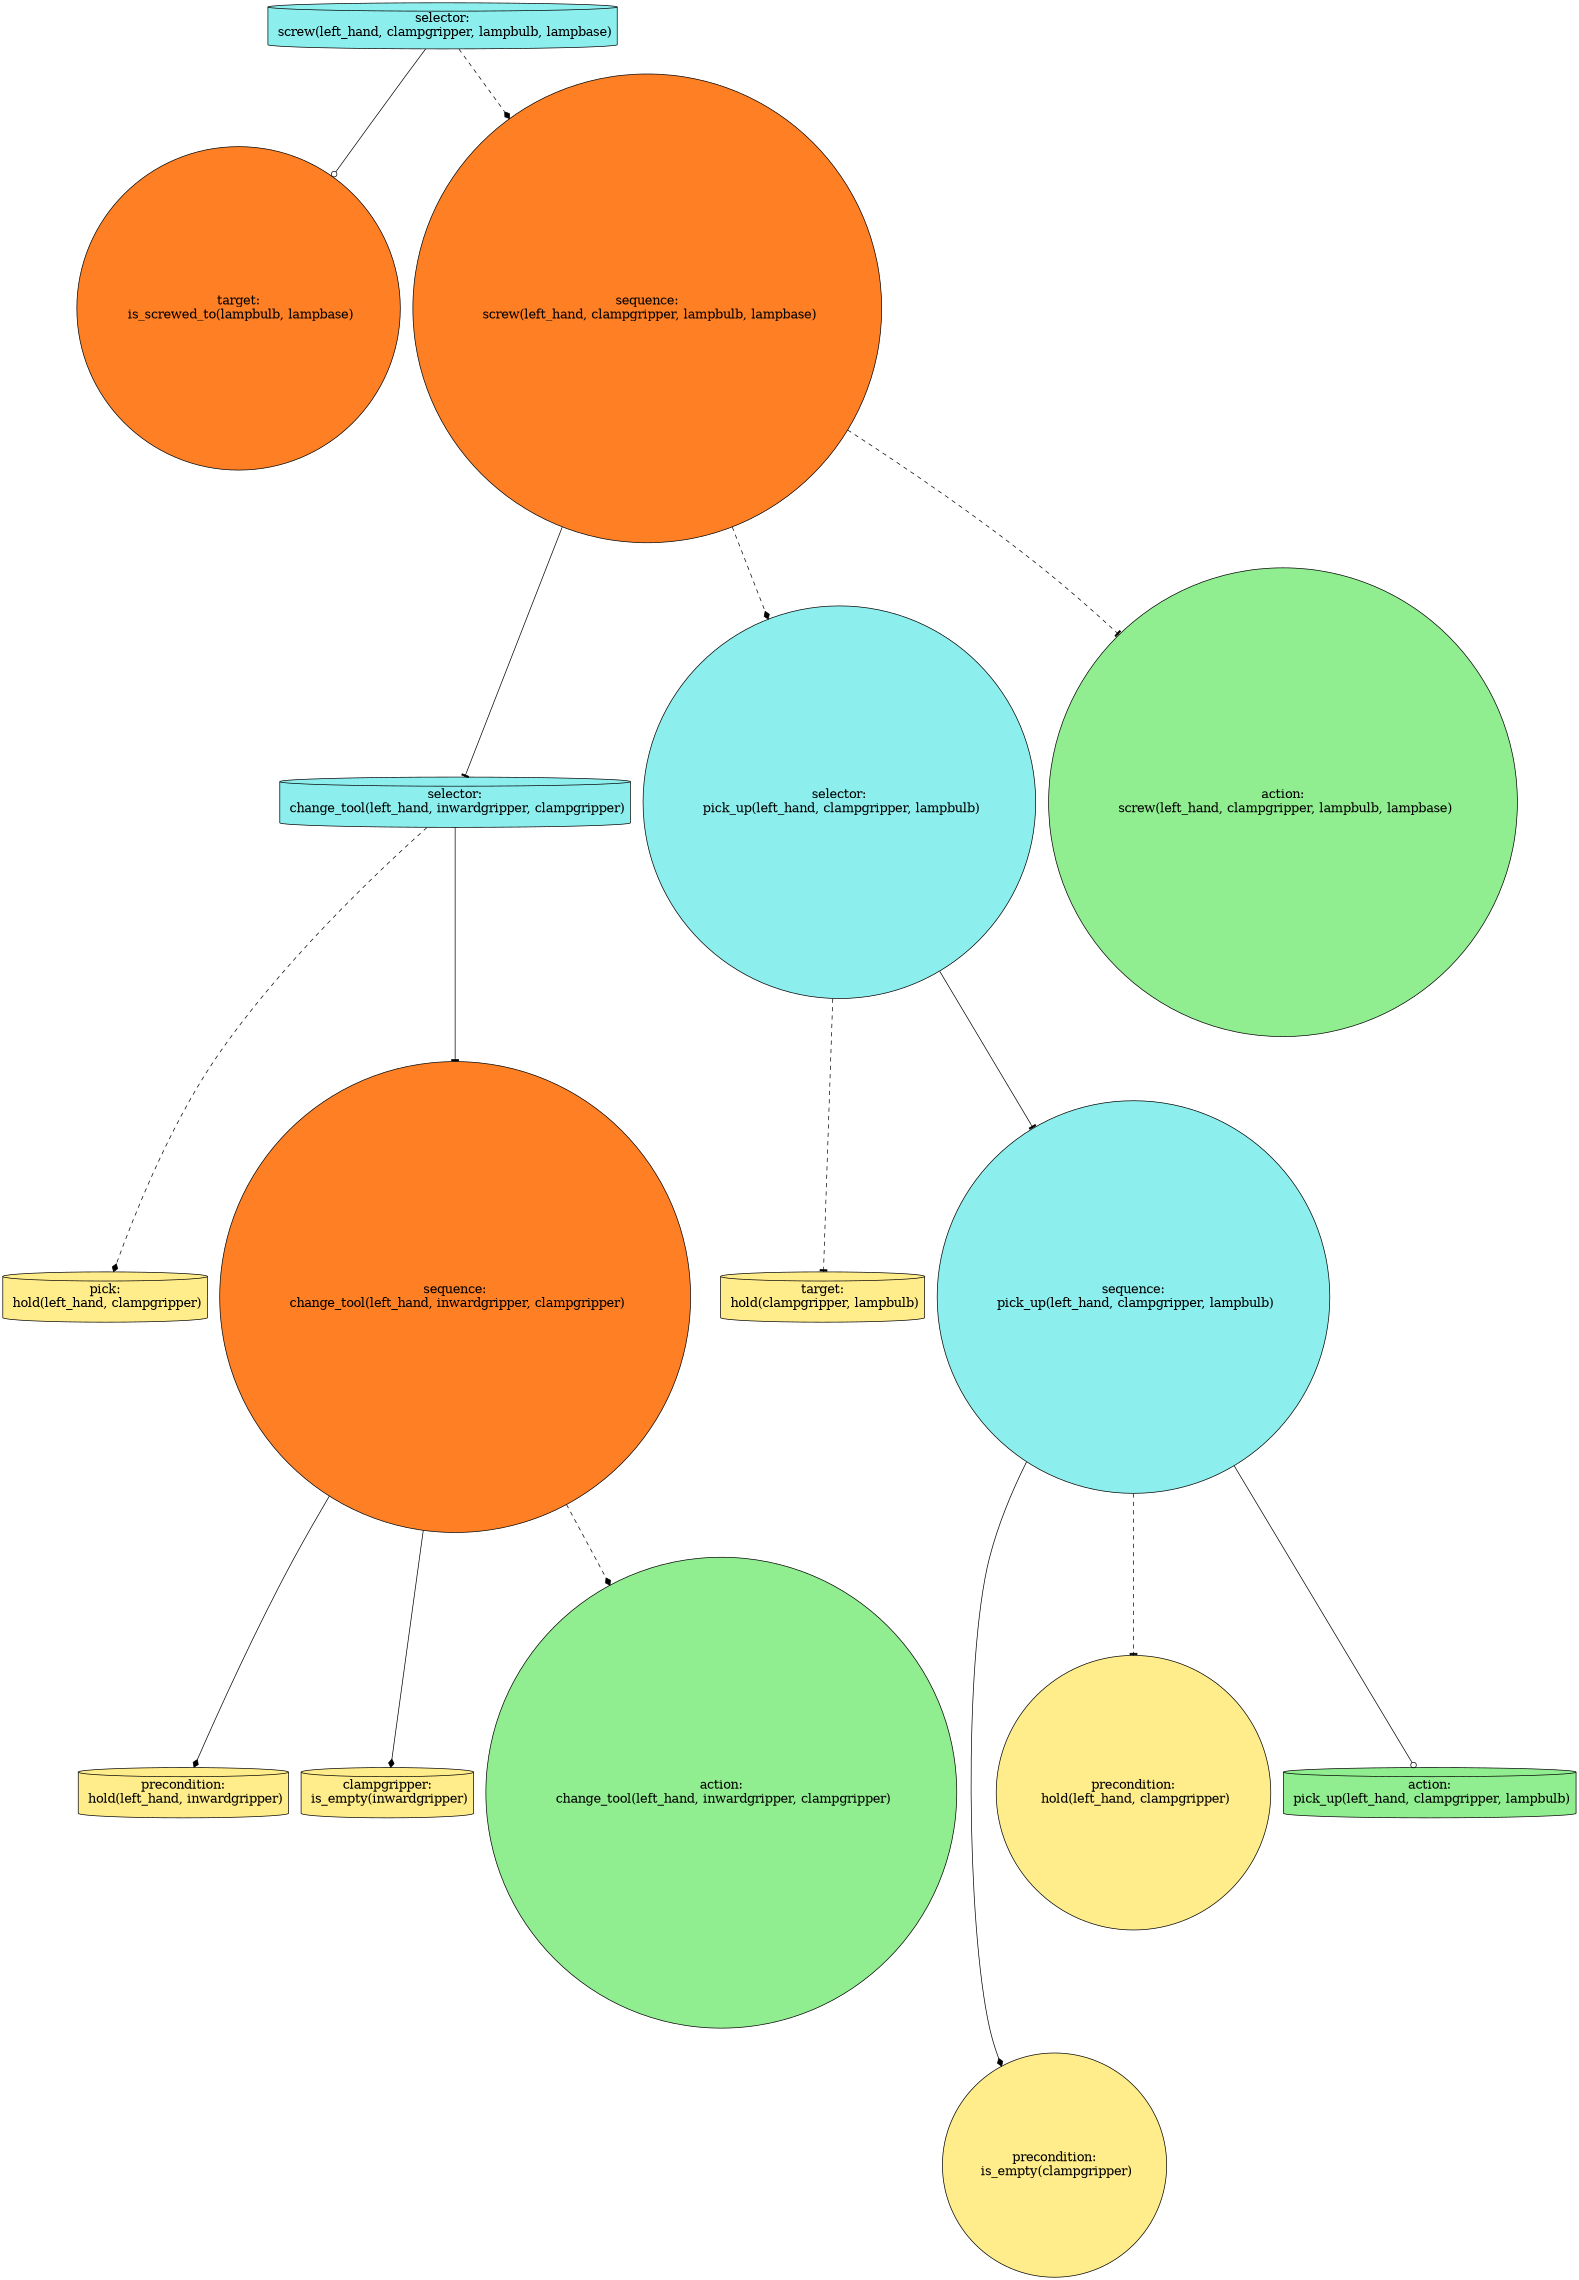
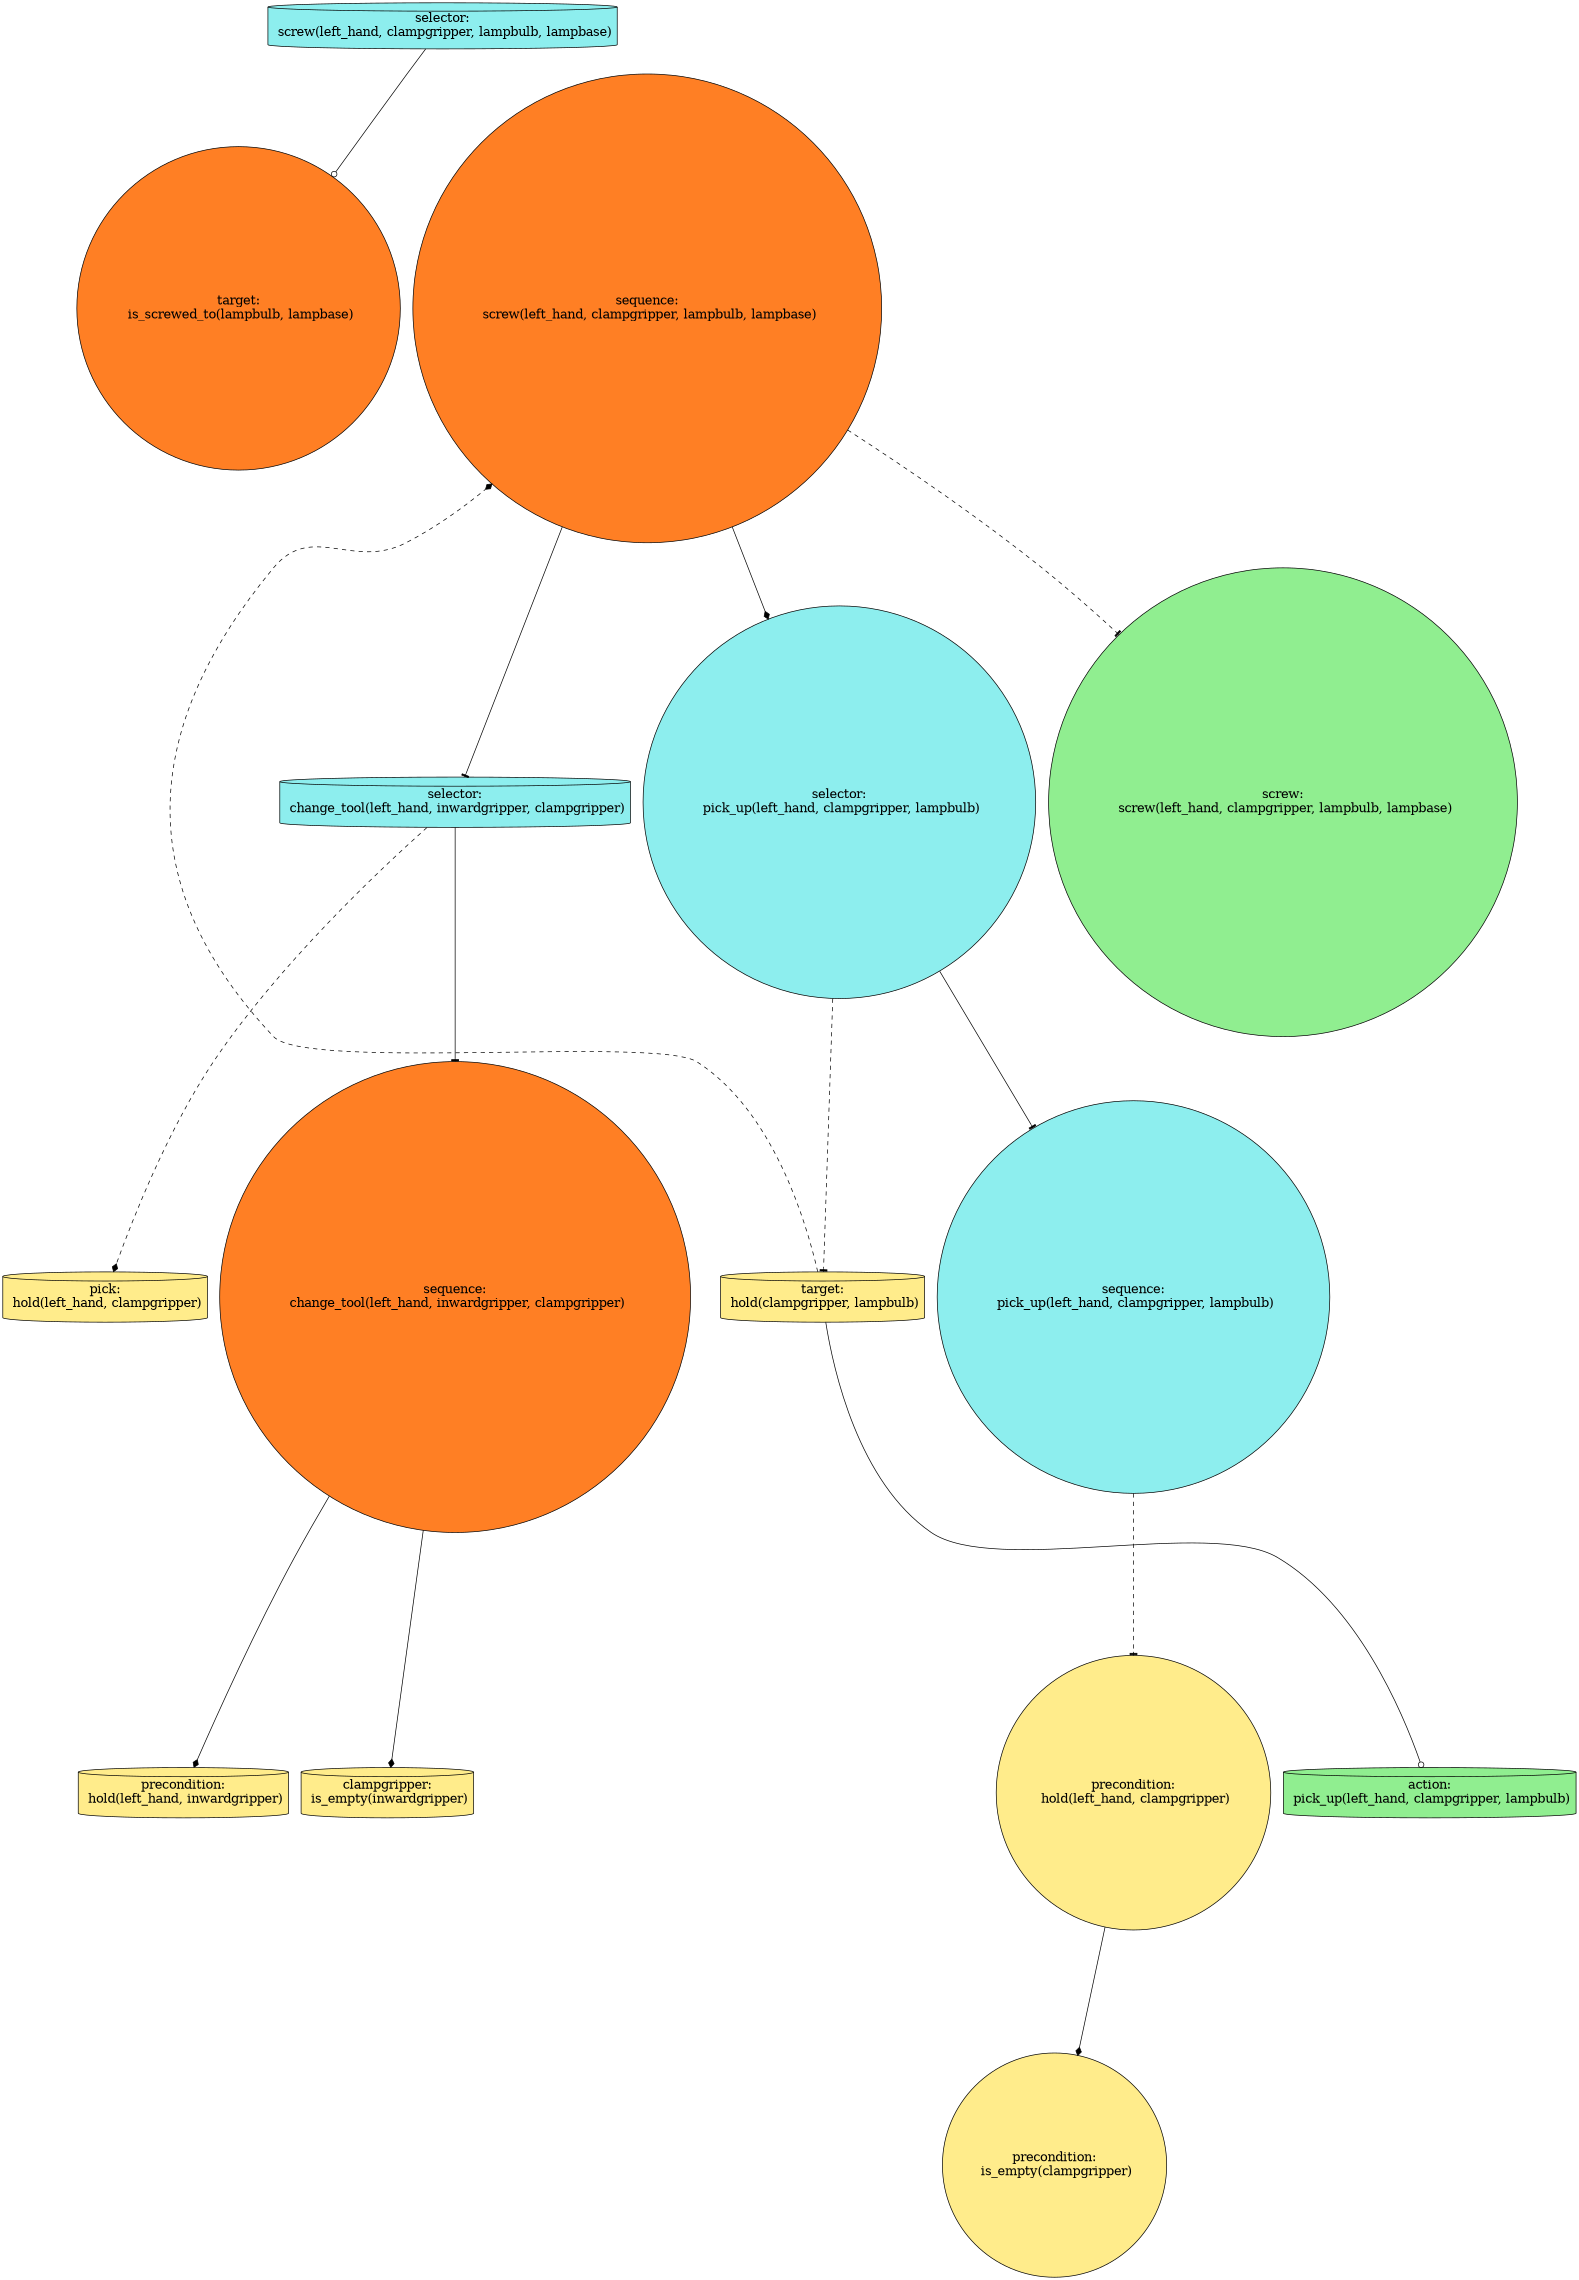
edge "selector: screw(left_hand, clampgripper, lampbulb, lampbase)" -> "sequence: screw(left_hand, clampgripper, lampbulb, lampbase)": now "target: hold(clampgripper, lampbulb)" -> "sequence: screw(left_hand, clampgripper, lampbulb, lampbase)"
edge "sequence: screw(left_hand, clampgripper, lampbulb, lampbase)" -> "selector: pick_up(left_hand, clampgripper, lampbulb)": style dashed -> solid
node "action: screw(left_hand, clampgripper, lampbulb, lampbase)": label "action: screw(left_hand, clampgripper, lampbulb, lampbase)" -> "screw: screw(left_hand, clampgripper, lampbulb, lampbase)"
edge "sequence: pick_up(left_hand, clampgripper, lampbulb)" -> "action: pick_up(left_hand, clampgripper, lampbulb)": now "target: hold(clampgripper, lampbulb)" -> "action: pick_up(left_hand, clampgripper, lampbulb)"
edge "sequence: pick_up(left_hand, clampgripper, lampbulb)" -> "precondition: is_empty(clampgripper)": now "precondition: hold(left_hand, clampgripper)" -> "precondition: is_empty(clampgripper)"
node "action: change_tool(left_hand, inwardgripper, clampgripper)": removed
